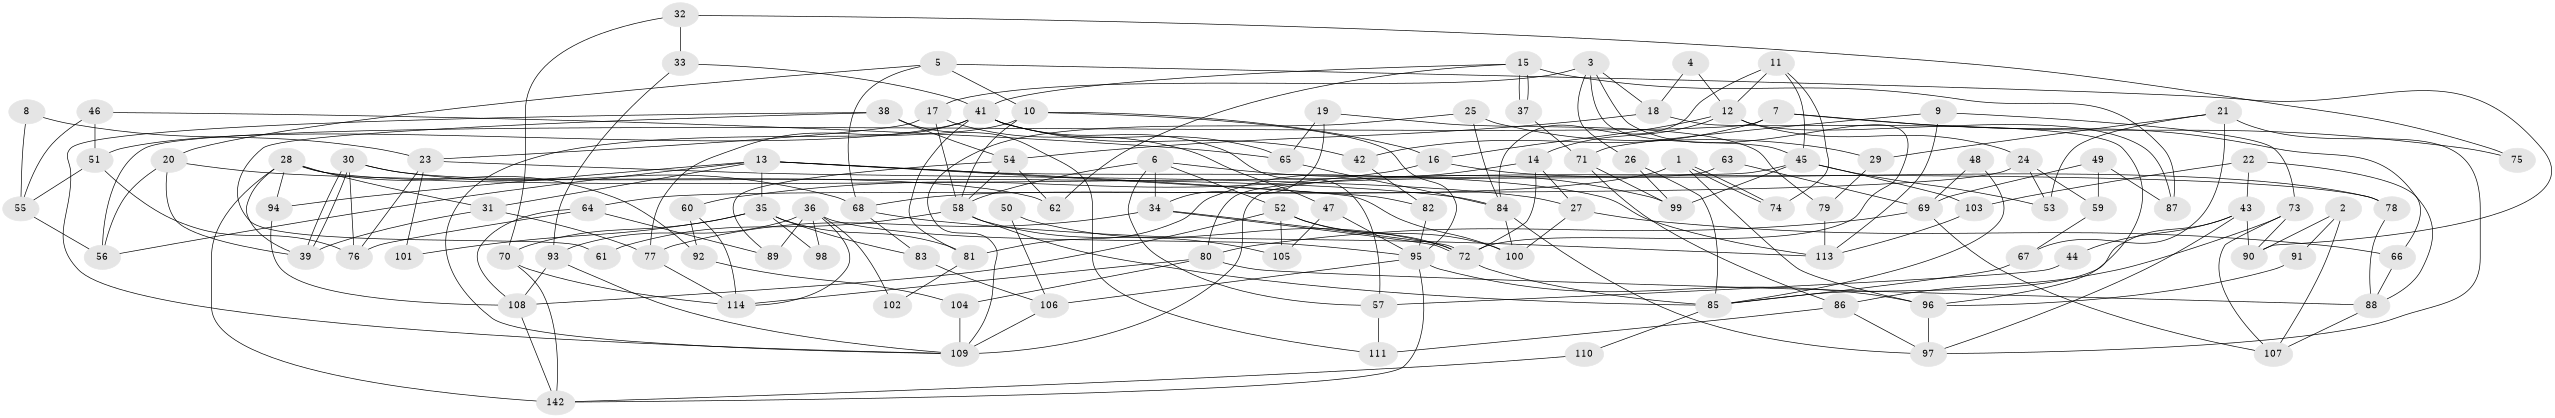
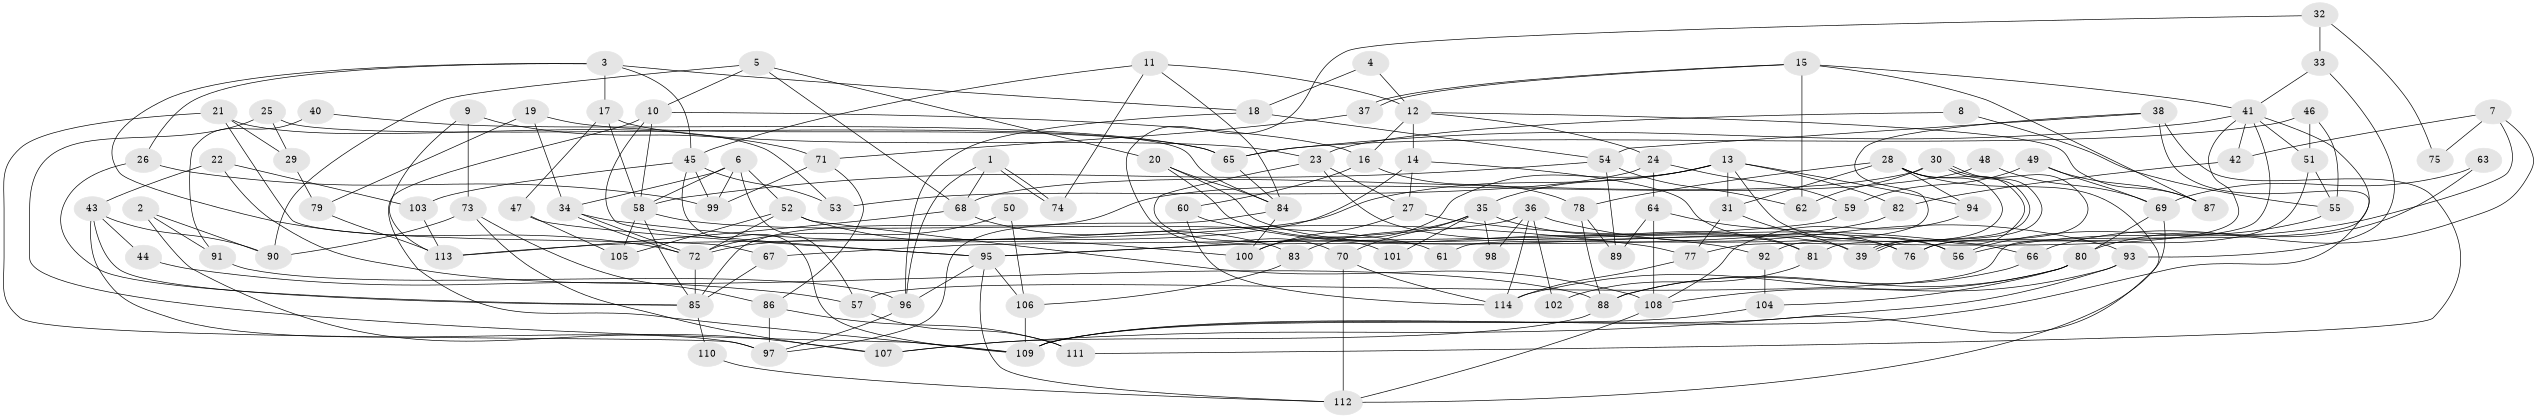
node "40": added
edge "36" -- "89": now "78" -- "89"
node "142": label "142" -> "112"
